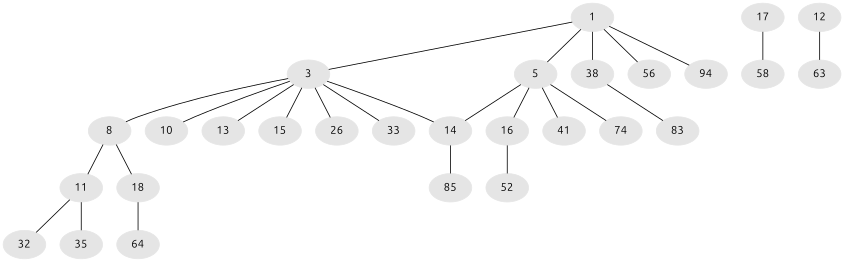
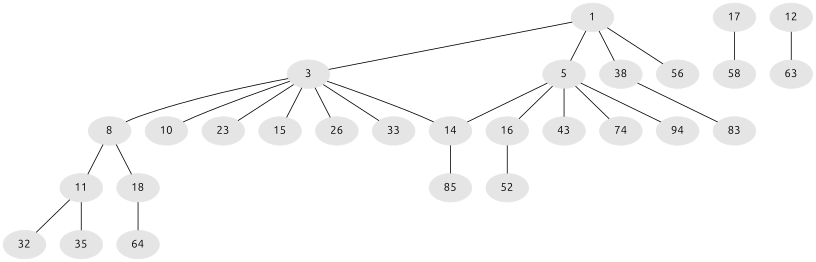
edge "1" -- "94": now "5" -- "94"
node "13": label "13" -> "23"
node "41": label "41" -> "43"
